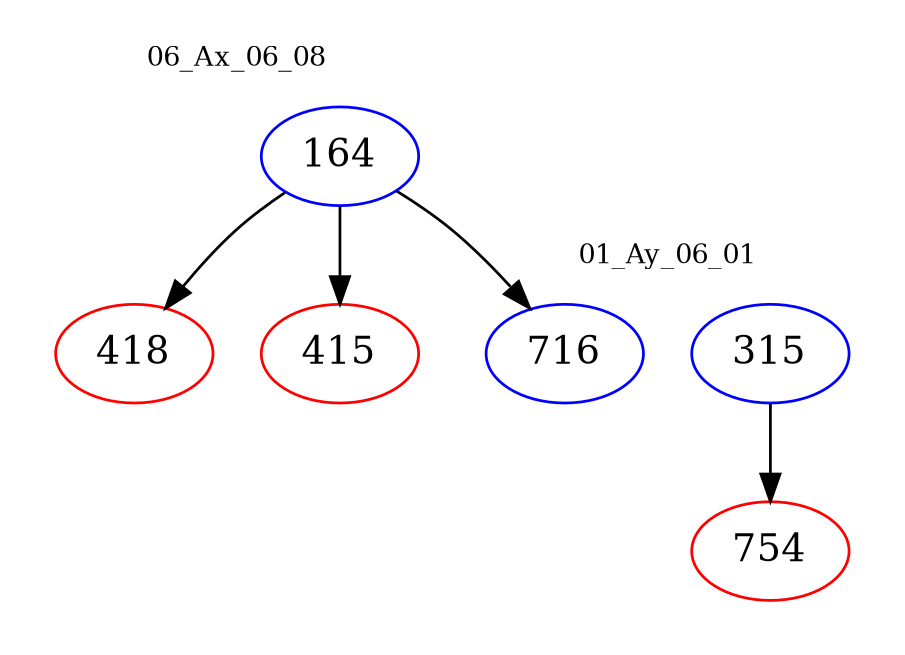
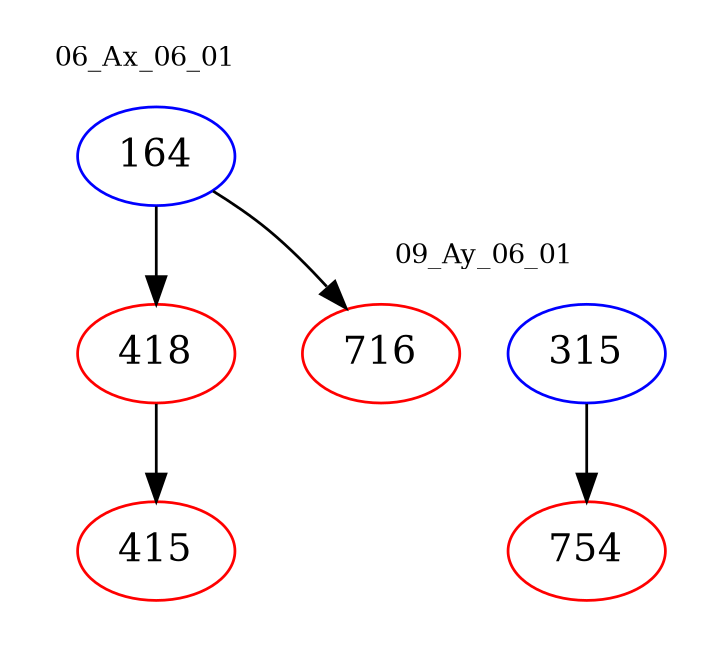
cluster "06_Ax_06_08": label "06_Ax_06_08" -> "06_Ax_06_01"
edge "164" -> "415": now "418" -> "415"
cluster "01_Ay_06_01": label "01_Ay_06_01" -> "09_Ay_06_01"
node "716": color blue -> red
